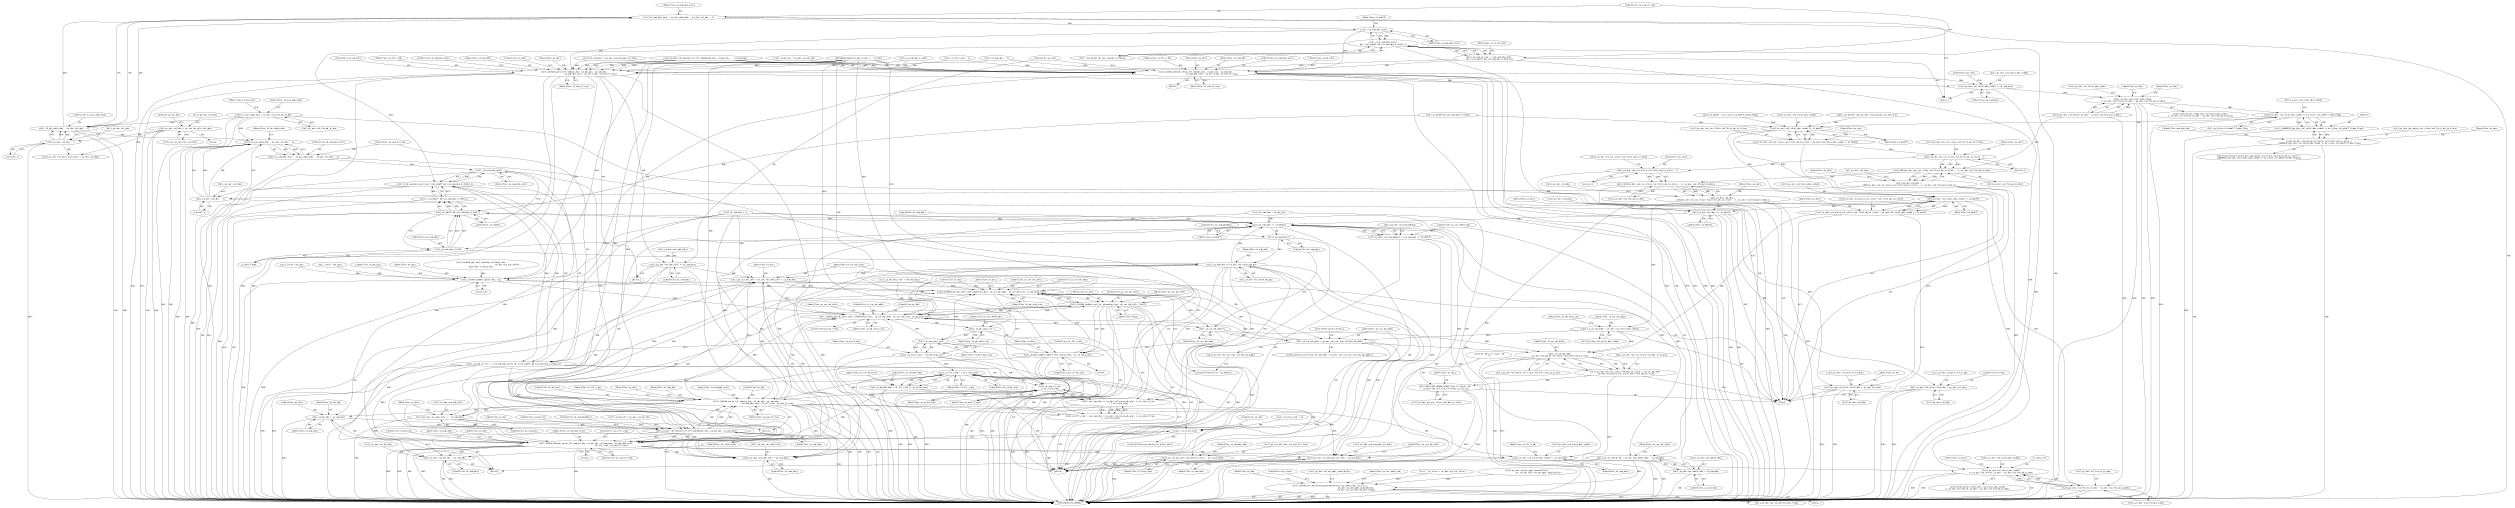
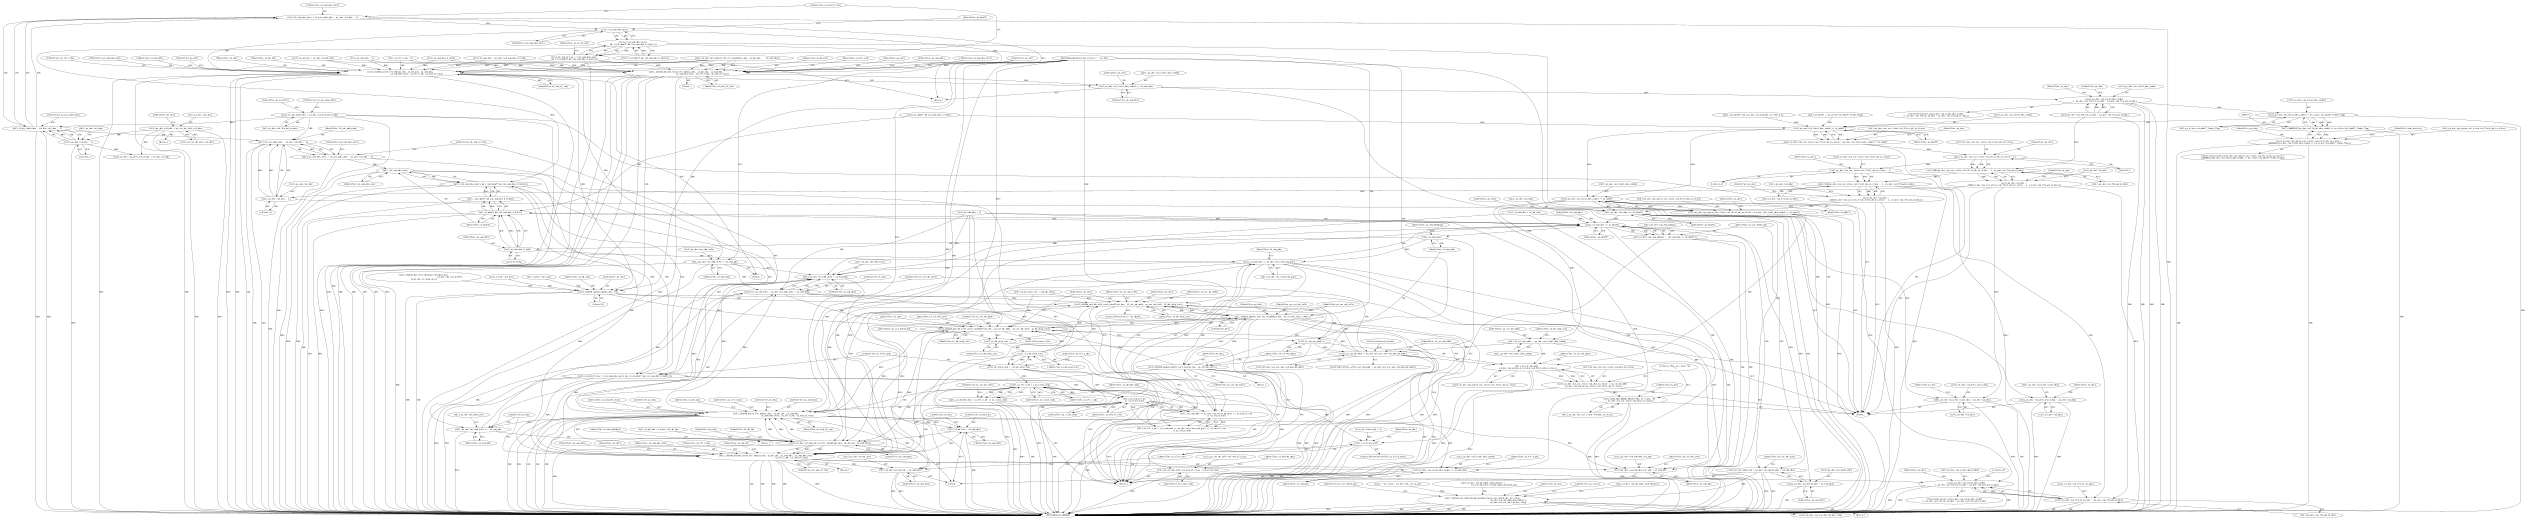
edge "(Call,u1_num_mbs == ps_dec->u1_recon_mb_grp)" -> "(Call,ps_cur_mb_info = ps_dec->ps_nmb_info + u1_num_mbs)": removed, label "DDG:"
node "(Identifier,CAVLC)": label "(Identifier,CAVLC)" -> "(Identifier,DIV)"
edge "(Call,ps_dec->ps_cur_sps->u2_max_mb_addr)" -> "(ControlStructure,if (u1_mbaff))": now "(Call,ps_dec->ps_cur_sps->u2_max_mb_addr)" -> "(Call,i2_cur_mb_addr > ps_dec->ps_cur_sps->u2_max_mb_addr)"
